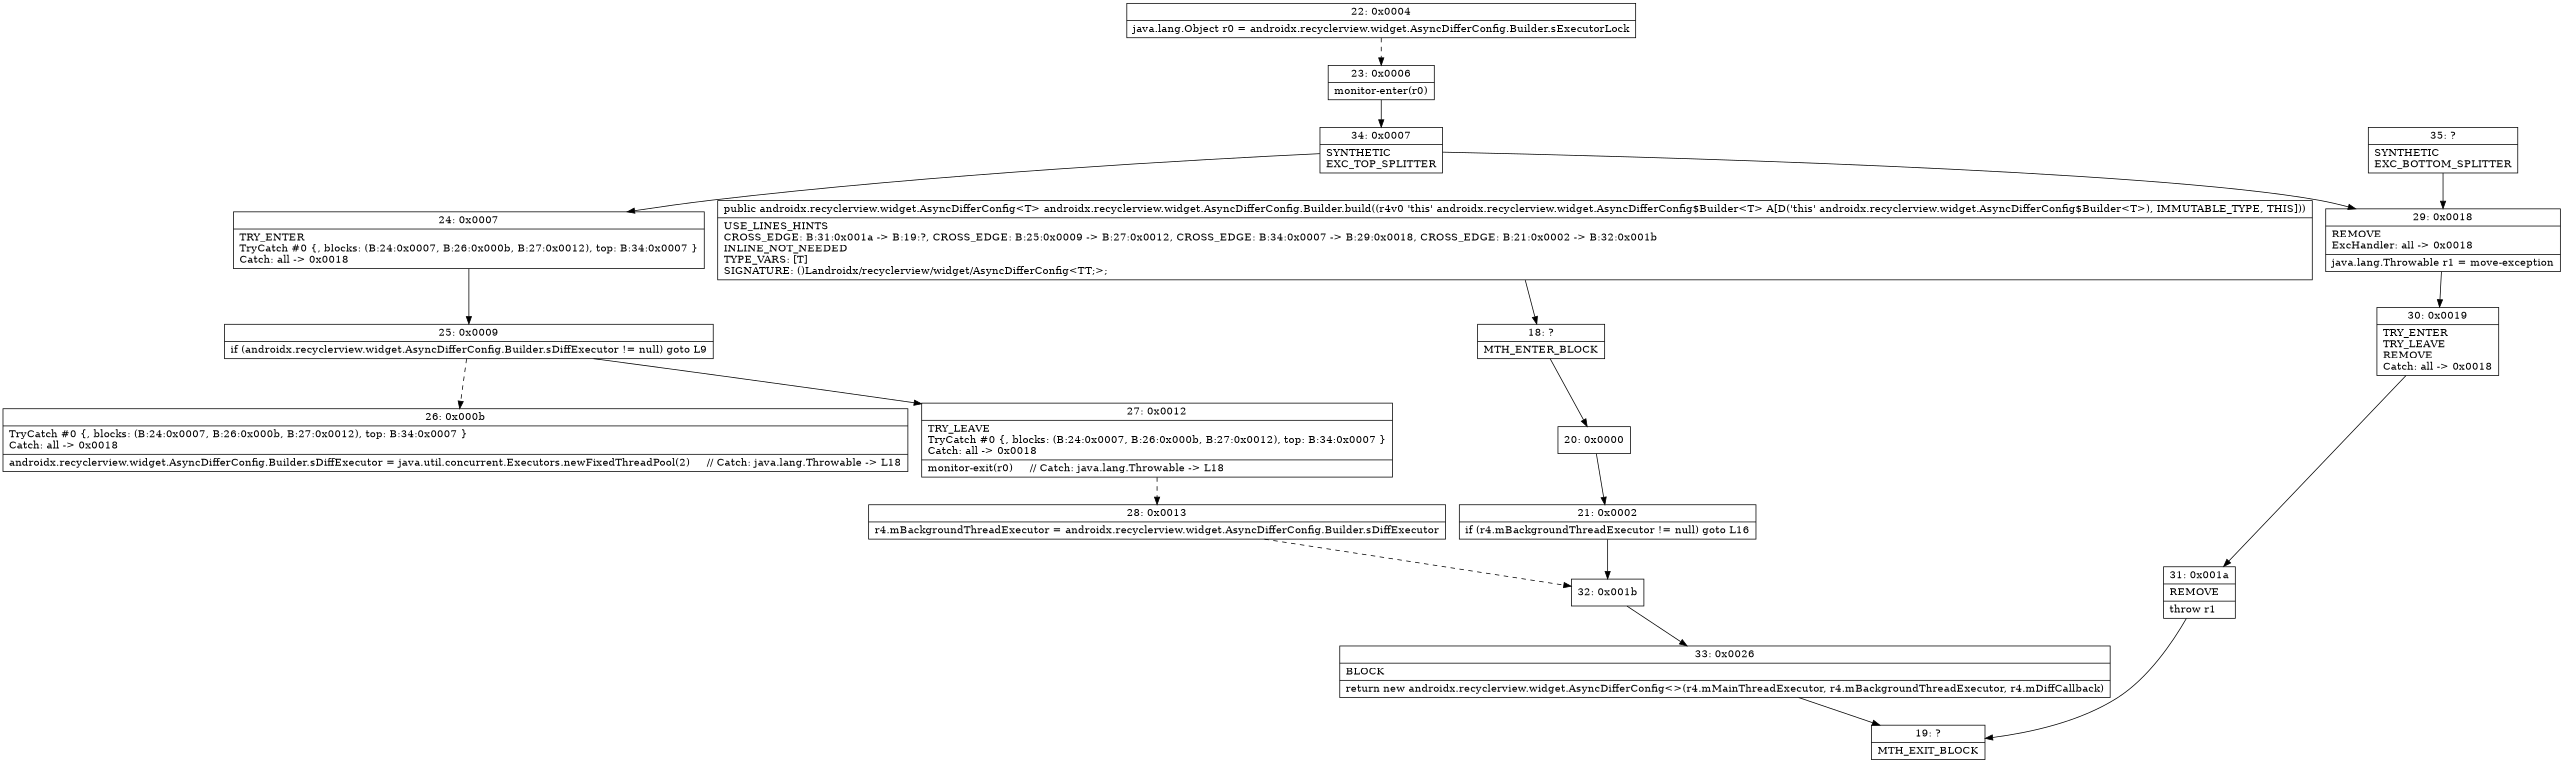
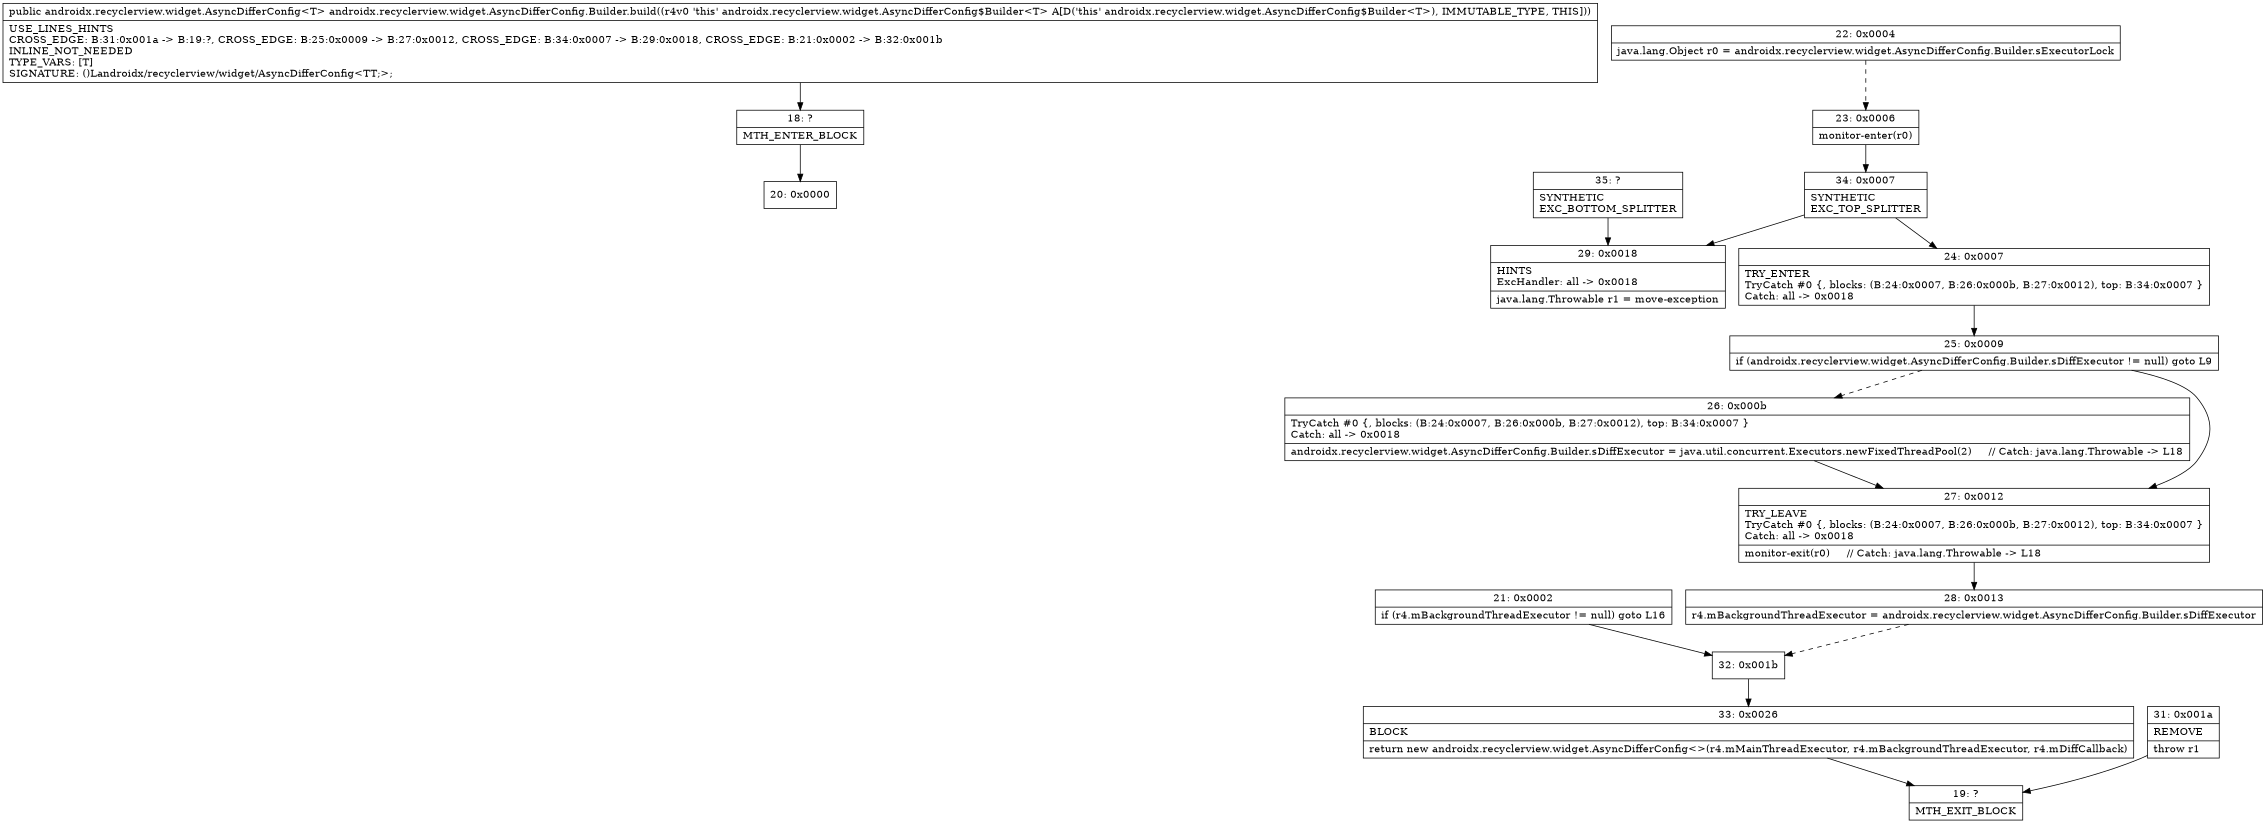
node "29: 0x0018": text "REMOVE" -> "HINTS"
node "30: 0x0019": removed
edge "26: 0x000b" -> "27: 0x0012": added
edge "20: 0x0000" -> "21: 0x0002": removed
edge "27: 0x0012" -> "28: 0x0013": style dashed -> solid
